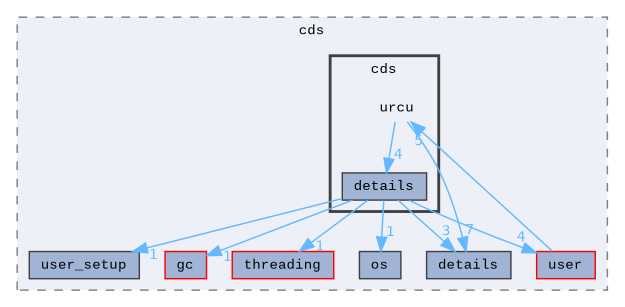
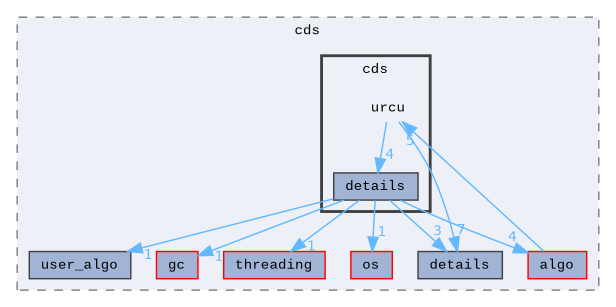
node "user_setup": label "user_setup" -> "user_algo"
node "os": color grey25 -> red
node "user": label "user" -> "algo"
